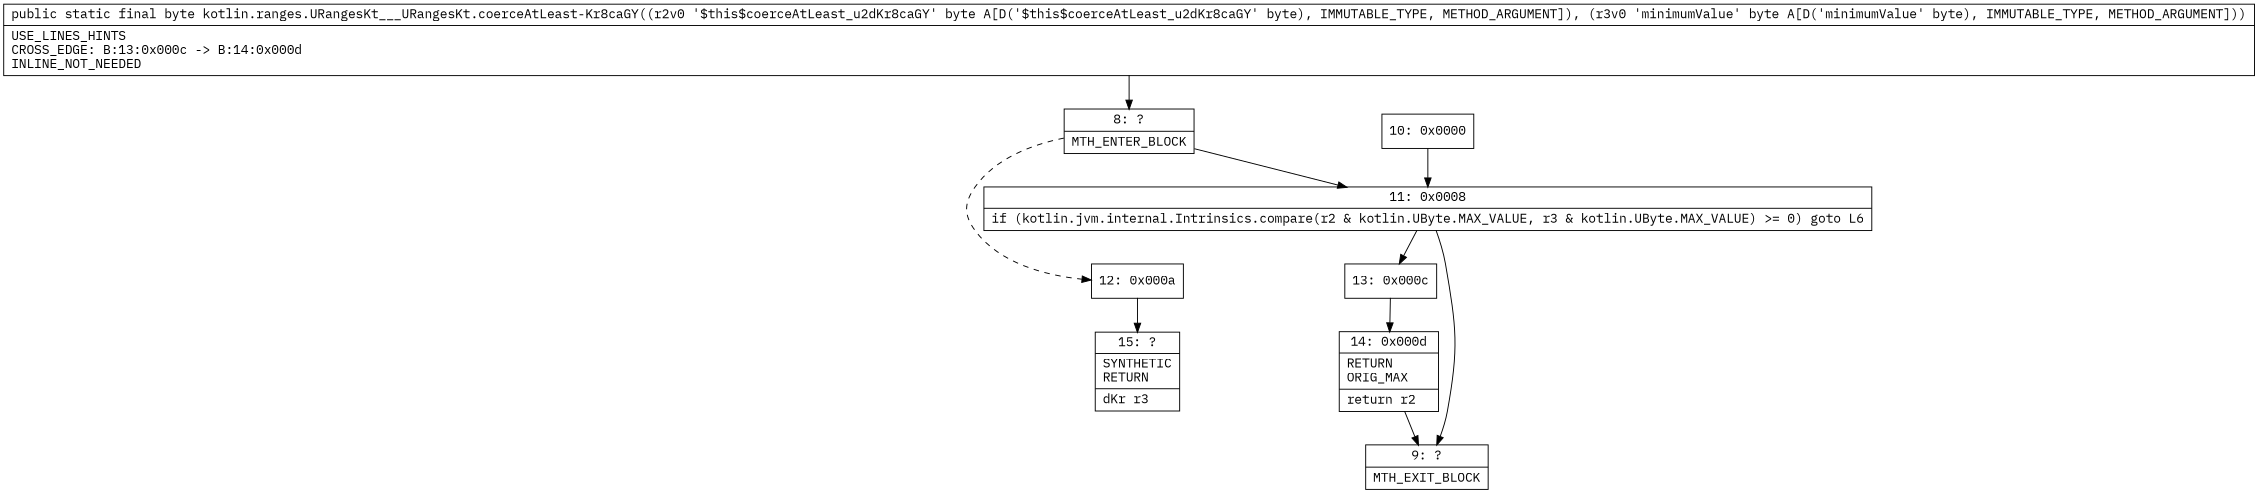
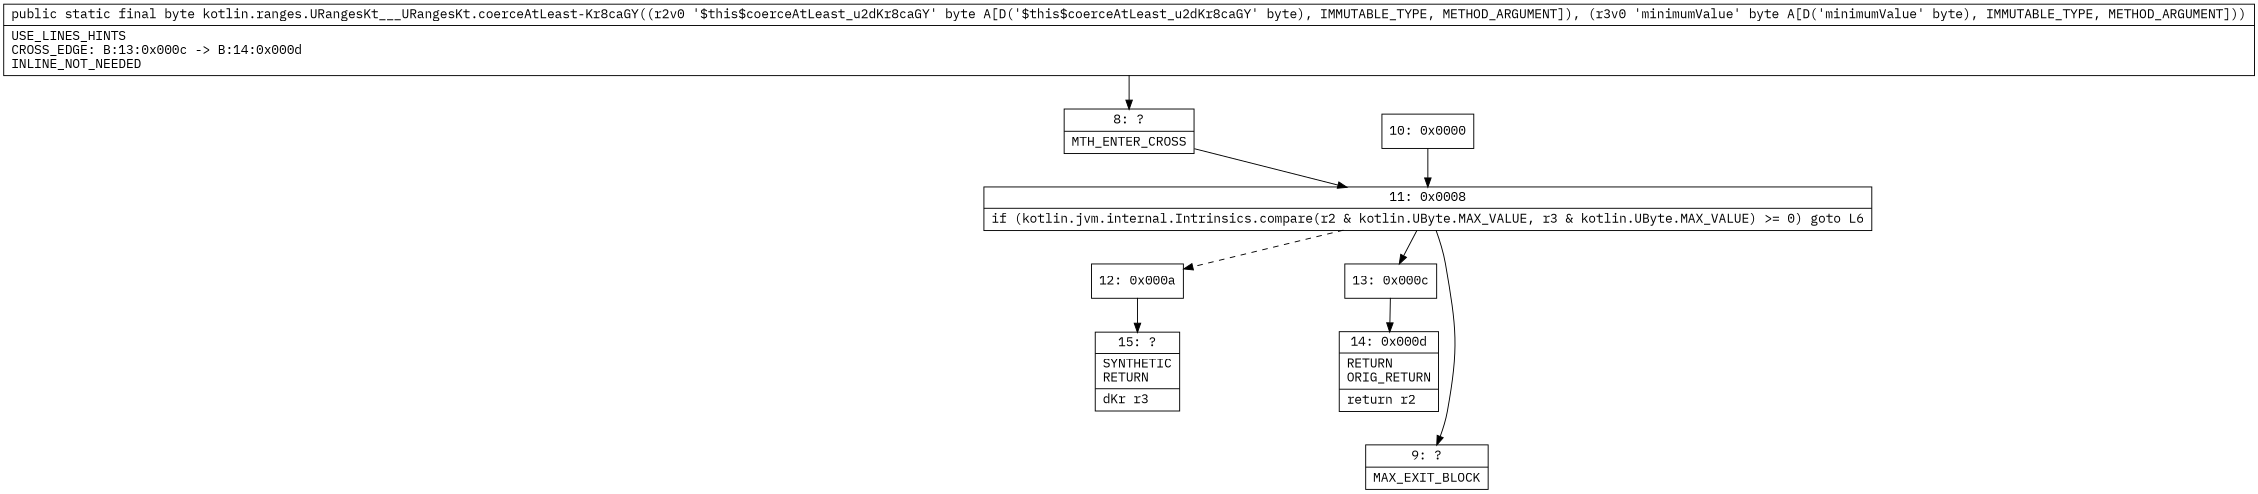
node "8: ?": text "MTH_ENTER_BLOCK" -> "MTH_ENTER_CROSS"
edge "8: ?" -> "12: 0x000a": now "11: 0x0008" -> "12: 0x000a"
node "14: 0x000d": text "ORIG_MAX" -> "ORIG_RETURN"
edge "14: 0x000d" -> "9: ?": removed
node "9: ?": text "MTH_EXIT_BLOCK" -> "MAX_EXIT_BLOCK"
